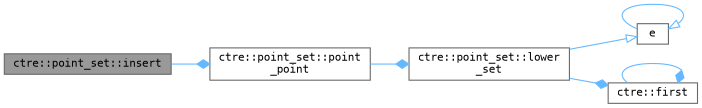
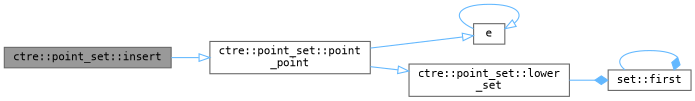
edge "ctre::point_set::lower _set" -> "e": now "ctre::point_set::point _point" -> "e"
edge "ctre::point_set::insert" -> "ctre::point_set::point _point": arrowhead diamond -> onormal
edge "ctre::point_set::point _point" -> "ctre::point_set::lower _set": arrowhead diamond -> onormal
node "ctre::first": label "ctre::first" -> "set::first"
